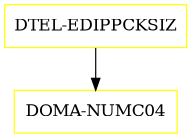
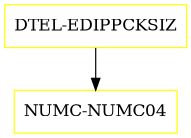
node "DOMA-NUMC04": label "DOMA-NUMC04" -> "NUMC-NUMC04"
